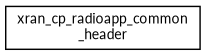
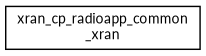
node "xran_cp_radioapp_common _header": label "xran_cp_radioapp_common _header" -> "xran_cp_radioapp_common _xran"
